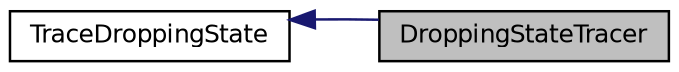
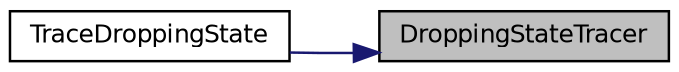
edge "DroppingStateTracer" -> "TraceDroppingState": reversed
